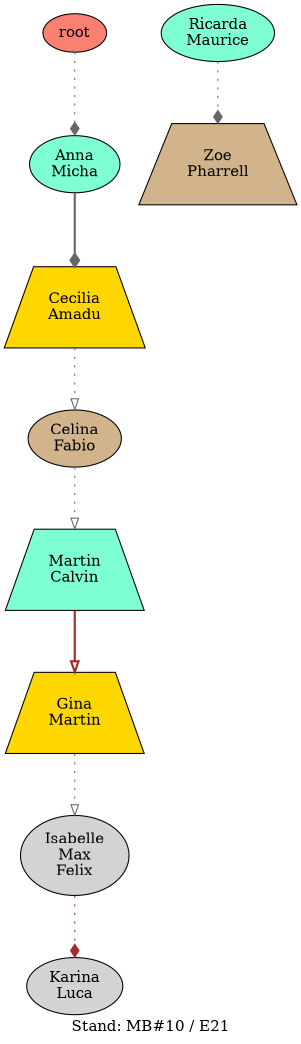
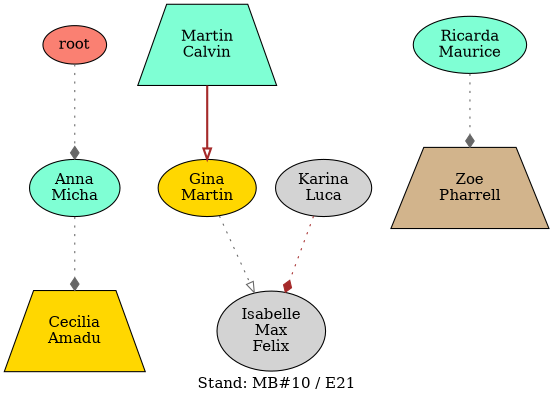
edge "Anna Micha" -> "Cecilia Amadu": style bold -> dotted
node "Celina Fabio": removed
node "Gina Martin": shape trapezium -> ellipse
edge "Isabelle Max Felix" -> "Karina Luca": reversed
